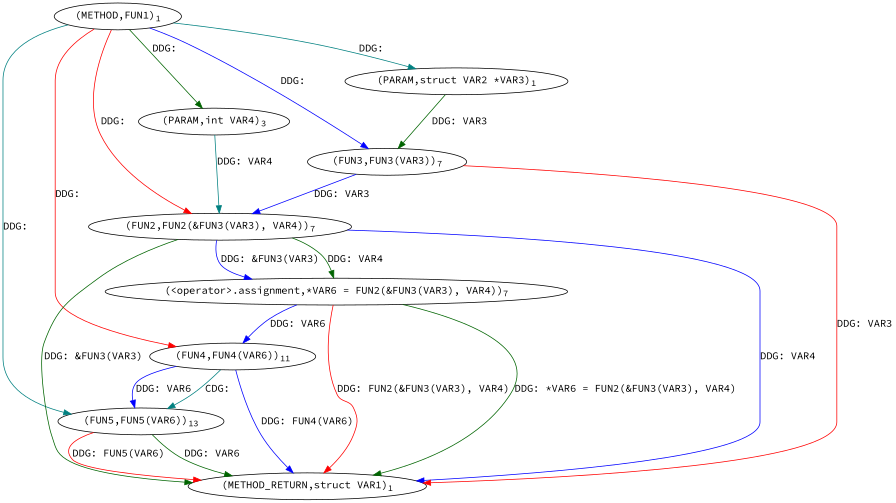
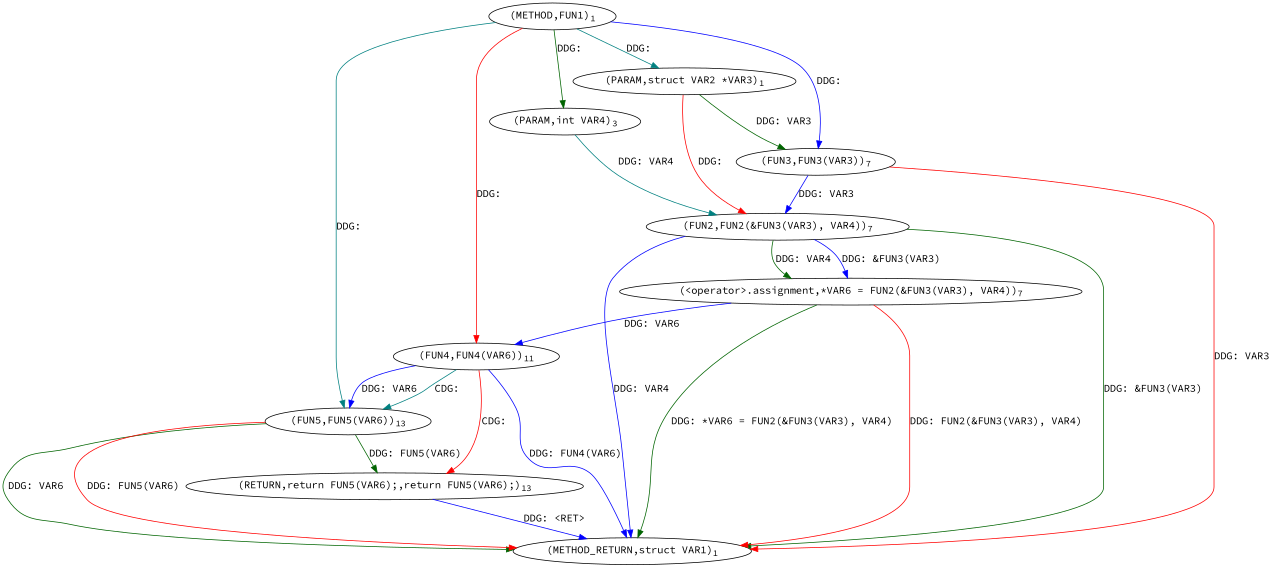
edge "(METHOD,FUN1)" -> "(FUN2,FUN2(&FUN3(VAR3), VAR4))": now "(PARAM,struct VAR2 *VAR3)" -> "(FUN2,FUN2(&FUN3(VAR3), VAR4))"
node "(RETURN,return FUN5(VAR6);,return FUN5(VAR6);)": added
